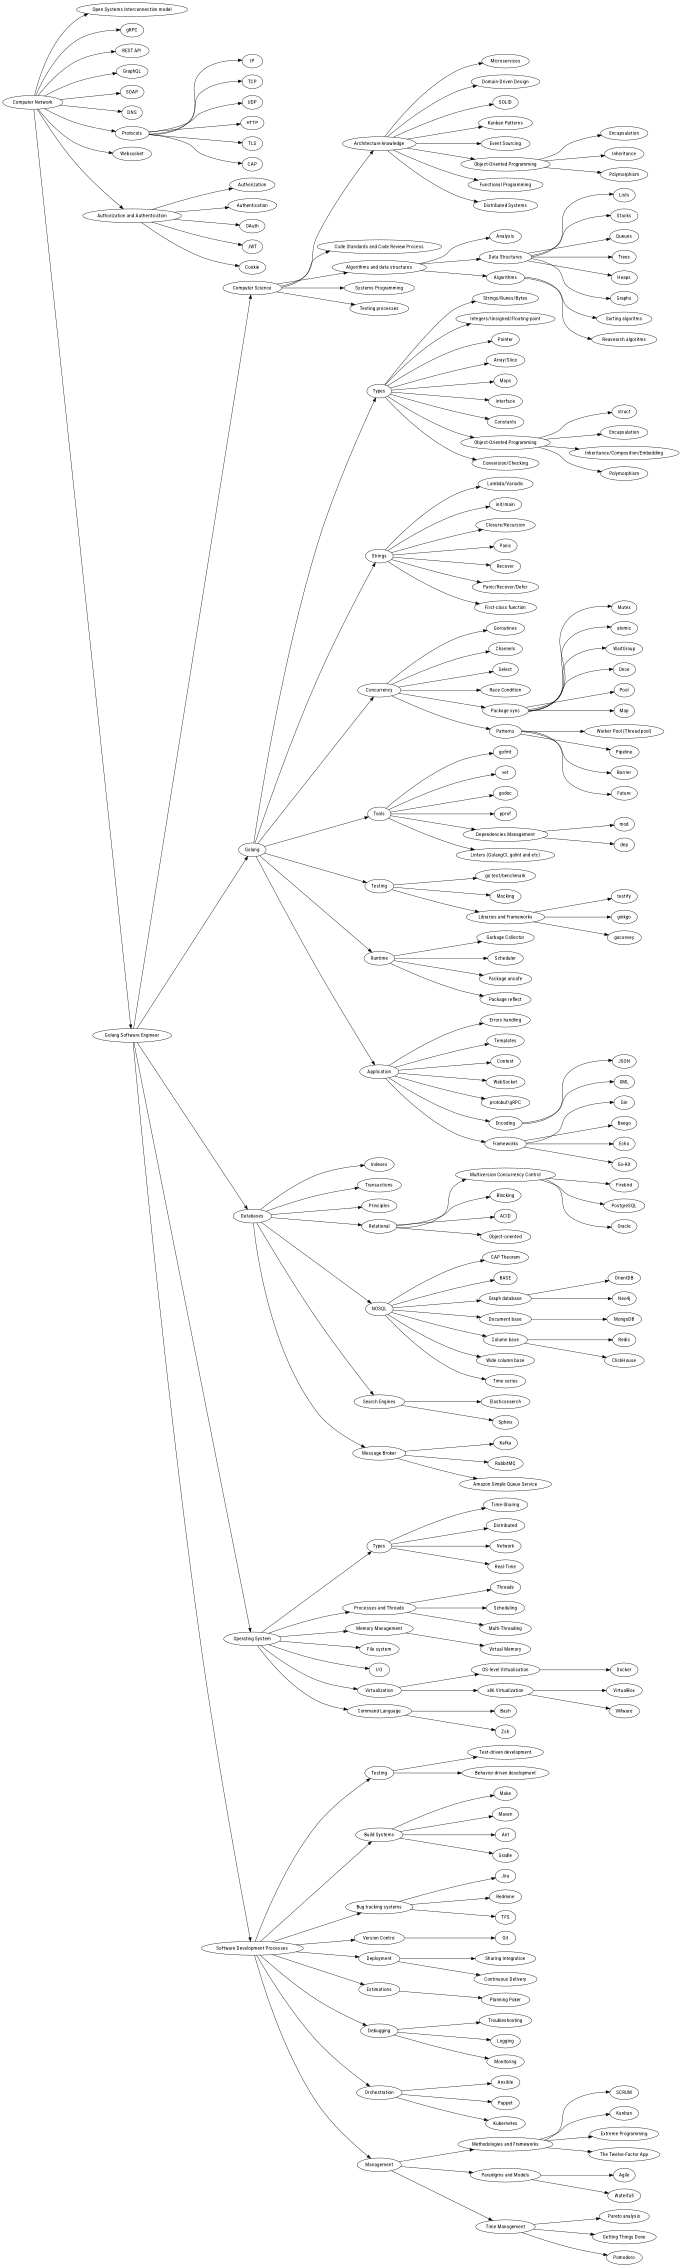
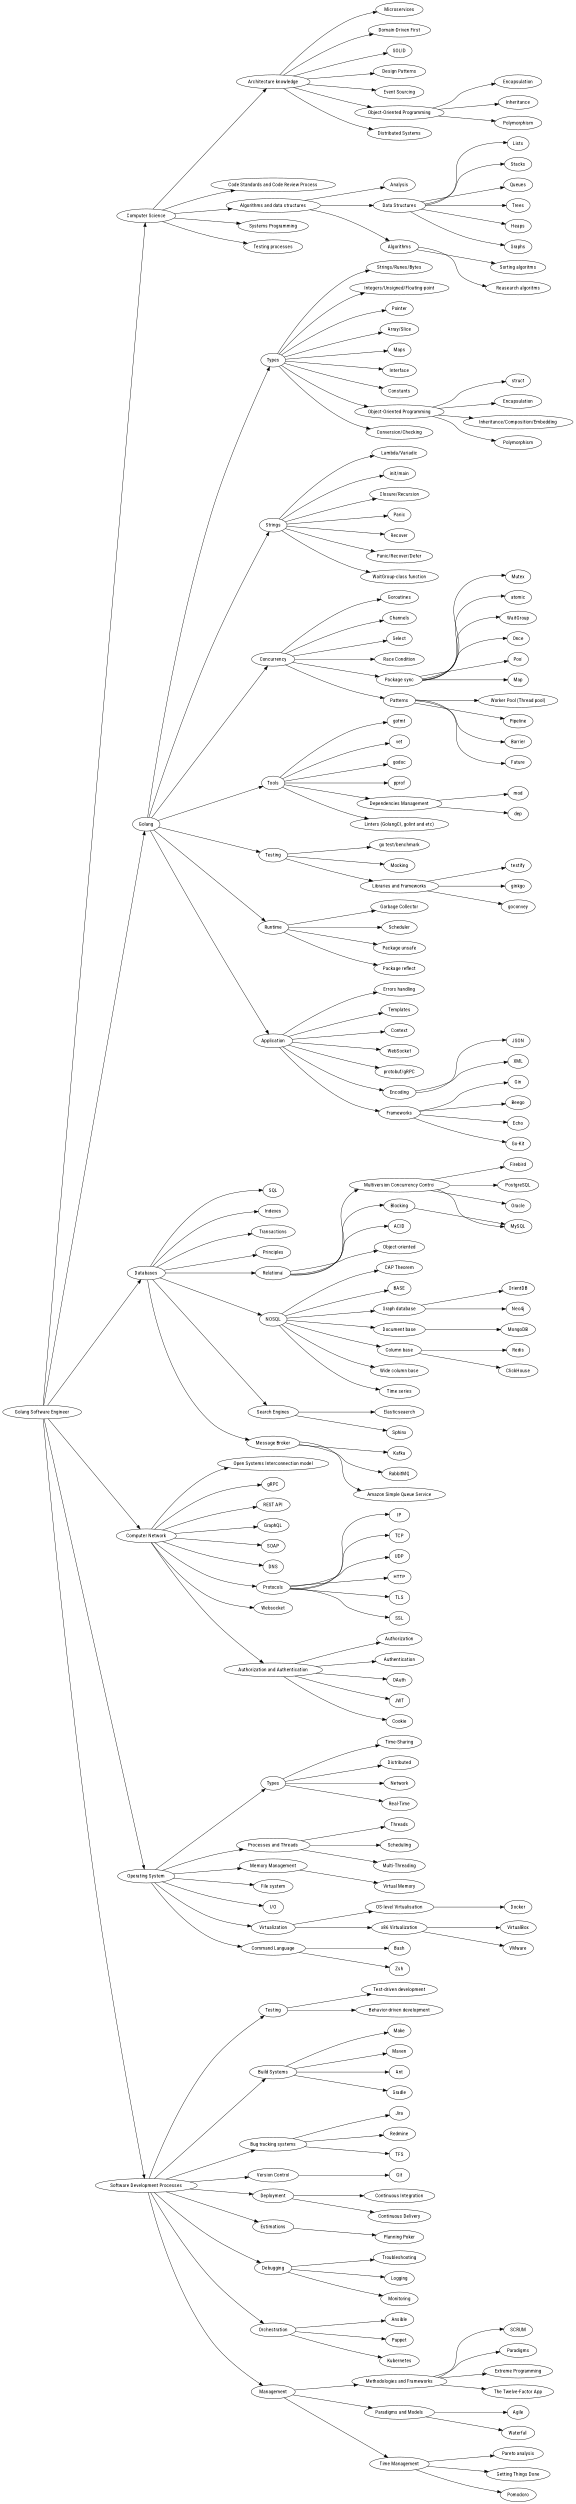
node "Domain-Driven Design": label "Domain-Driven Design" -> "Domain-Driven First"
node "Kanban Patterns": label "Kanban Patterns" -> "Design Patterns"
node "CAP": label "CAP" -> "SSL"
node "Functional Programming": removed
edge "Computer Network" -> "Golang Software Engineer": reversed
node "First-class function": label "First-class function" -> "WaitGroup-class function"
node "SQL": added
node "MySQL": added
node "Sharing Integration": label "Sharing Integration" -> "Continuous Integration"
node "Kanban": label "Kanban" -> "Paradigms"
